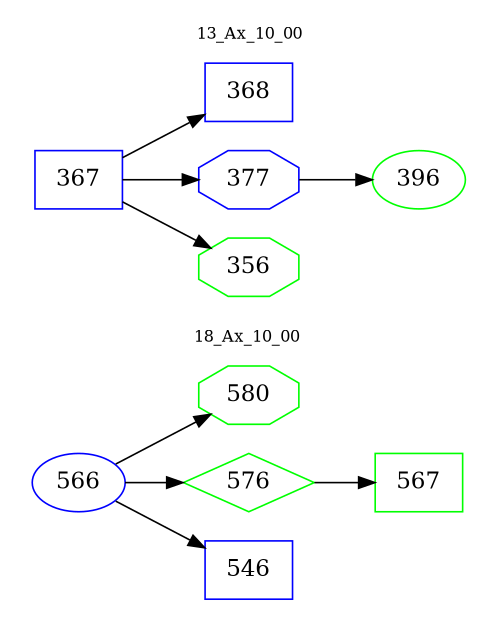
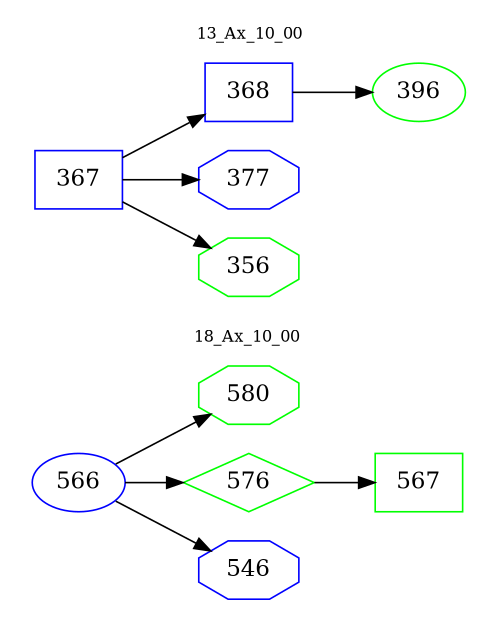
edge "377" -> "396": now "368" -> "396"
node "546": shape box -> octagon
